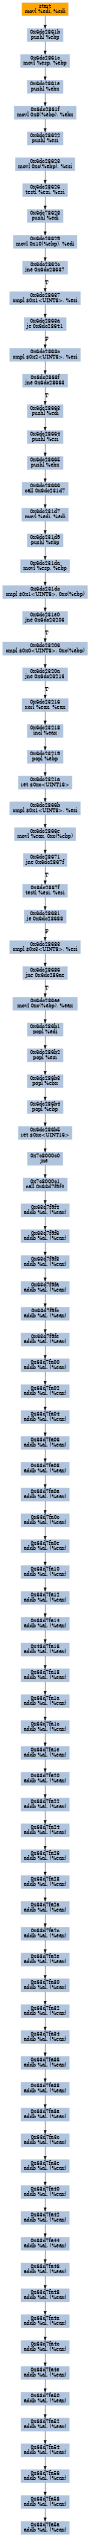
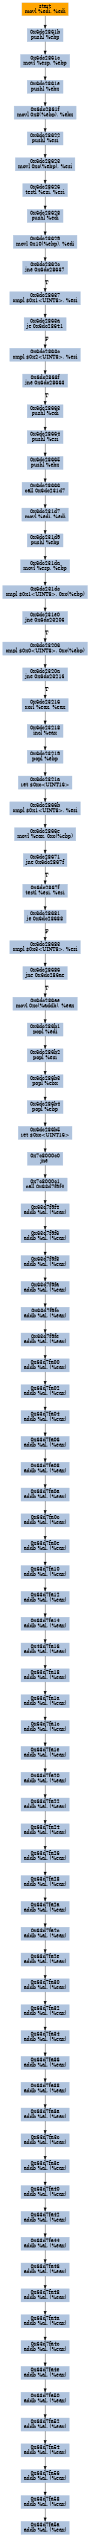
edge "0x6dc28622 pushl %esi" -> "0x6dc28623 movl 0xc(%ebp), %esi": added
node "0x6dc78628 pushl %edi": label "0x6dc78628 pushl %edi" -> "0x6dc28628 pushl %edi"
node "0x6dc286ae movl 0xc(%ebp), %eax": label "0x6dc286ae movl 0xc(%ebp), %eax" -> "0x6dc286ae movl 0xc(%addb), %eax"
